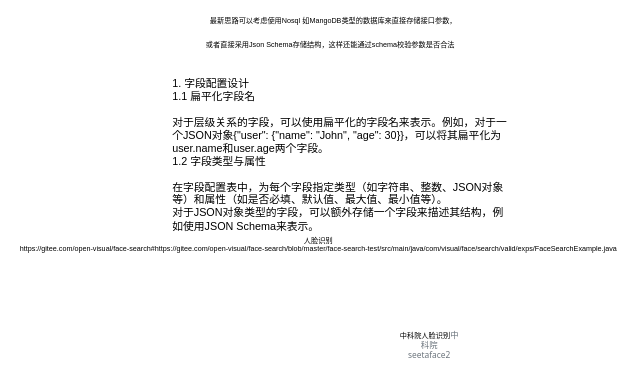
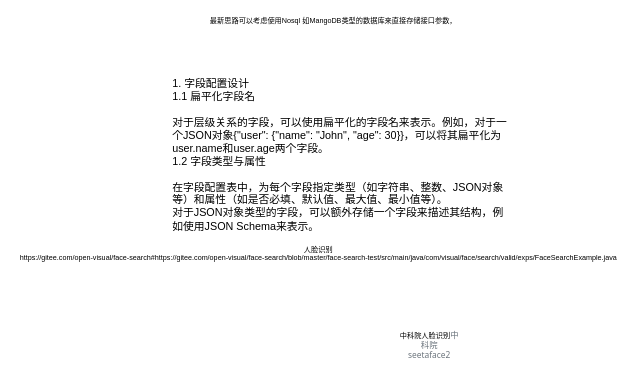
node "或者直接采用Json Schema存储结构，这样还能通过schema校验参数是否合法": removed
node "人脸识别 https://gitee.com/open-visual/face-search#https://gitee.com/open-visual/face-search/blob/master/face-search-test/src/main/java/com/visual/face/search/valid/exps/FaceSearchExample.java": moved (318, 254) -> (318, 263)
